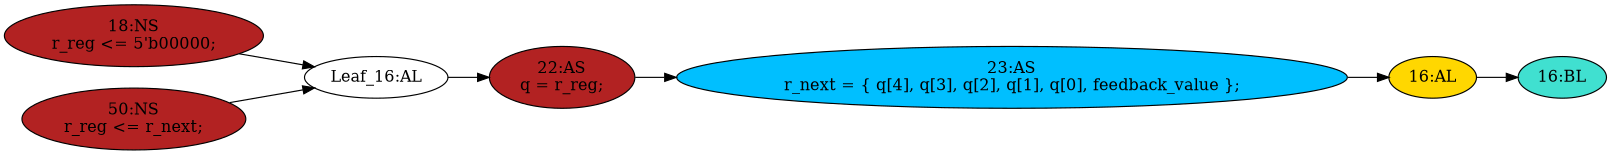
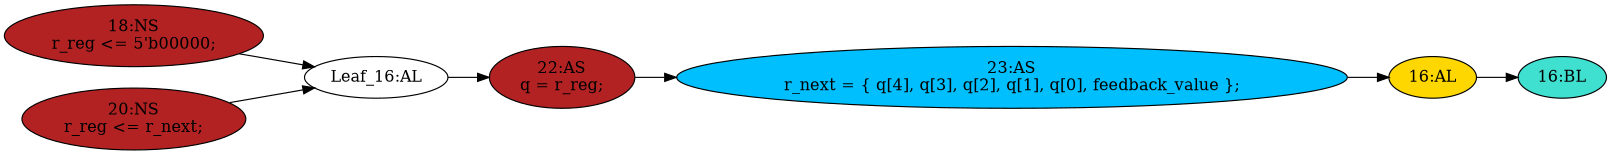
node "50:NS r_reg <= r_next;": label "50:NS r_reg <= r_next;" -> "20:NS r_reg <= r_next;"
